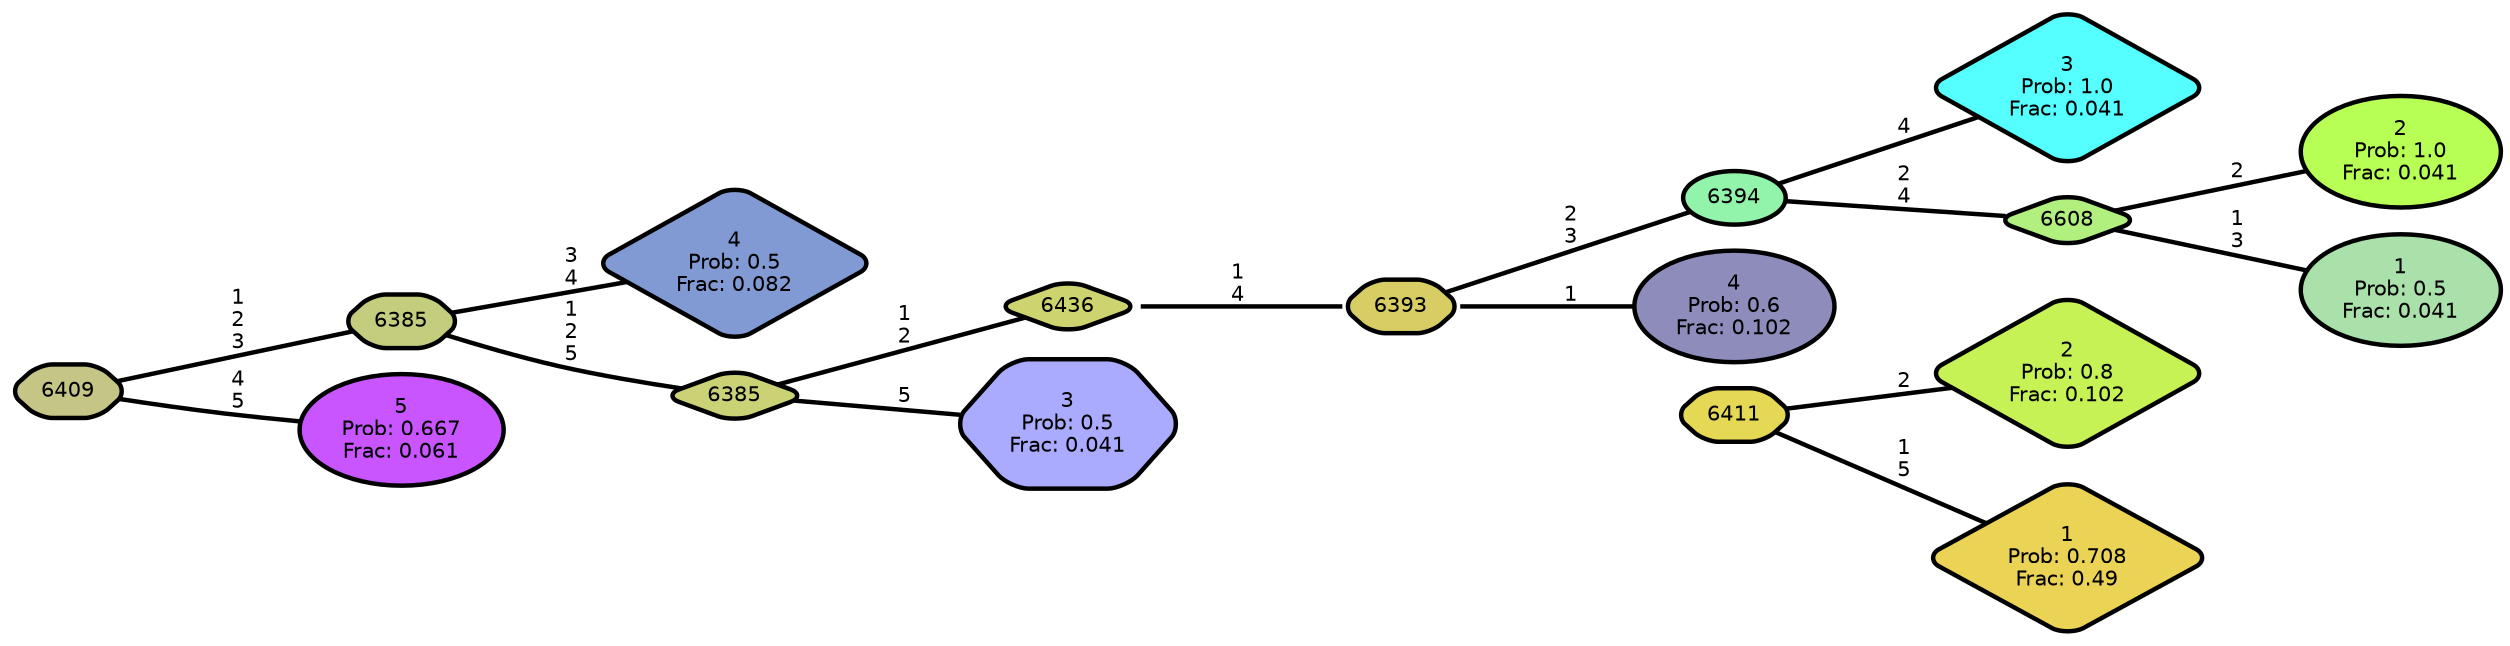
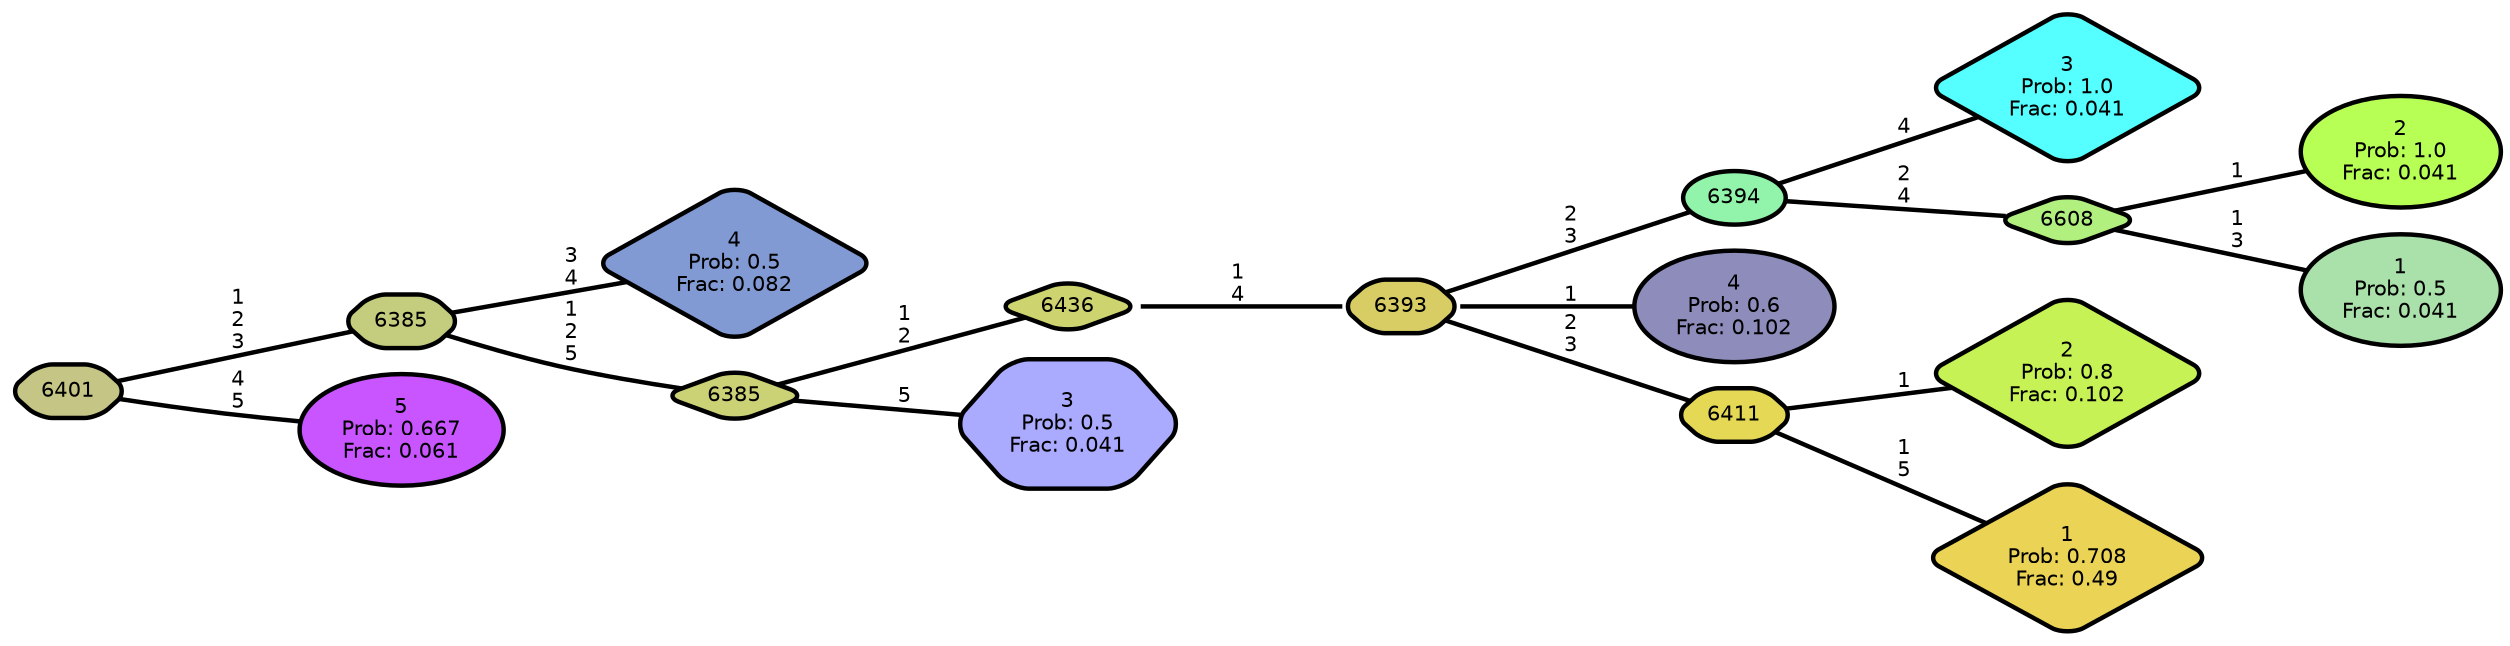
edge "2 Prob: 1.0 Frac: 0.041" -- "6608": label " 2" -> " 1"
edge "6393" -- "6411": added, label "2 3"
edge "2 Prob: 0.8 Frac: 0.102" -- "6411": label " 2" -> " 1"
node "6409": label "6409" -> "6401"
